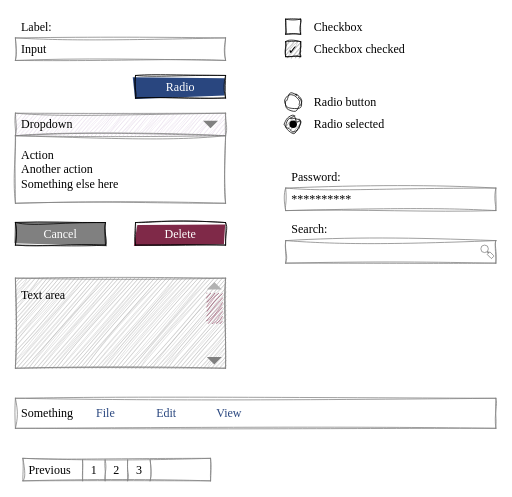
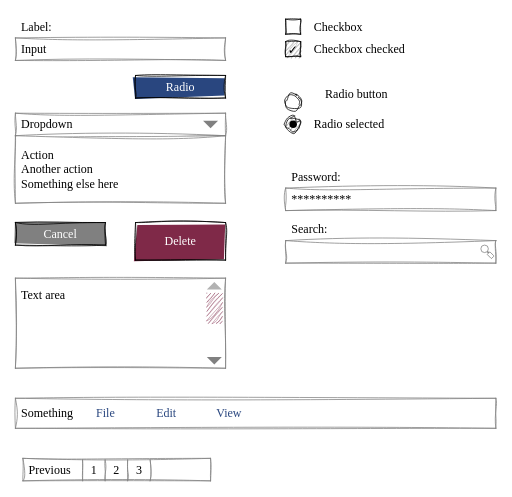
node "Radio button": moved (402, 102) -> (413, 94)
node "Dropdown": fillcolor #e1d5e7 -> #ffffff
node "Delete": size 90x23 -> 90x38
node "Text area": fillcolor #b2b2b2 -> #ffffff
